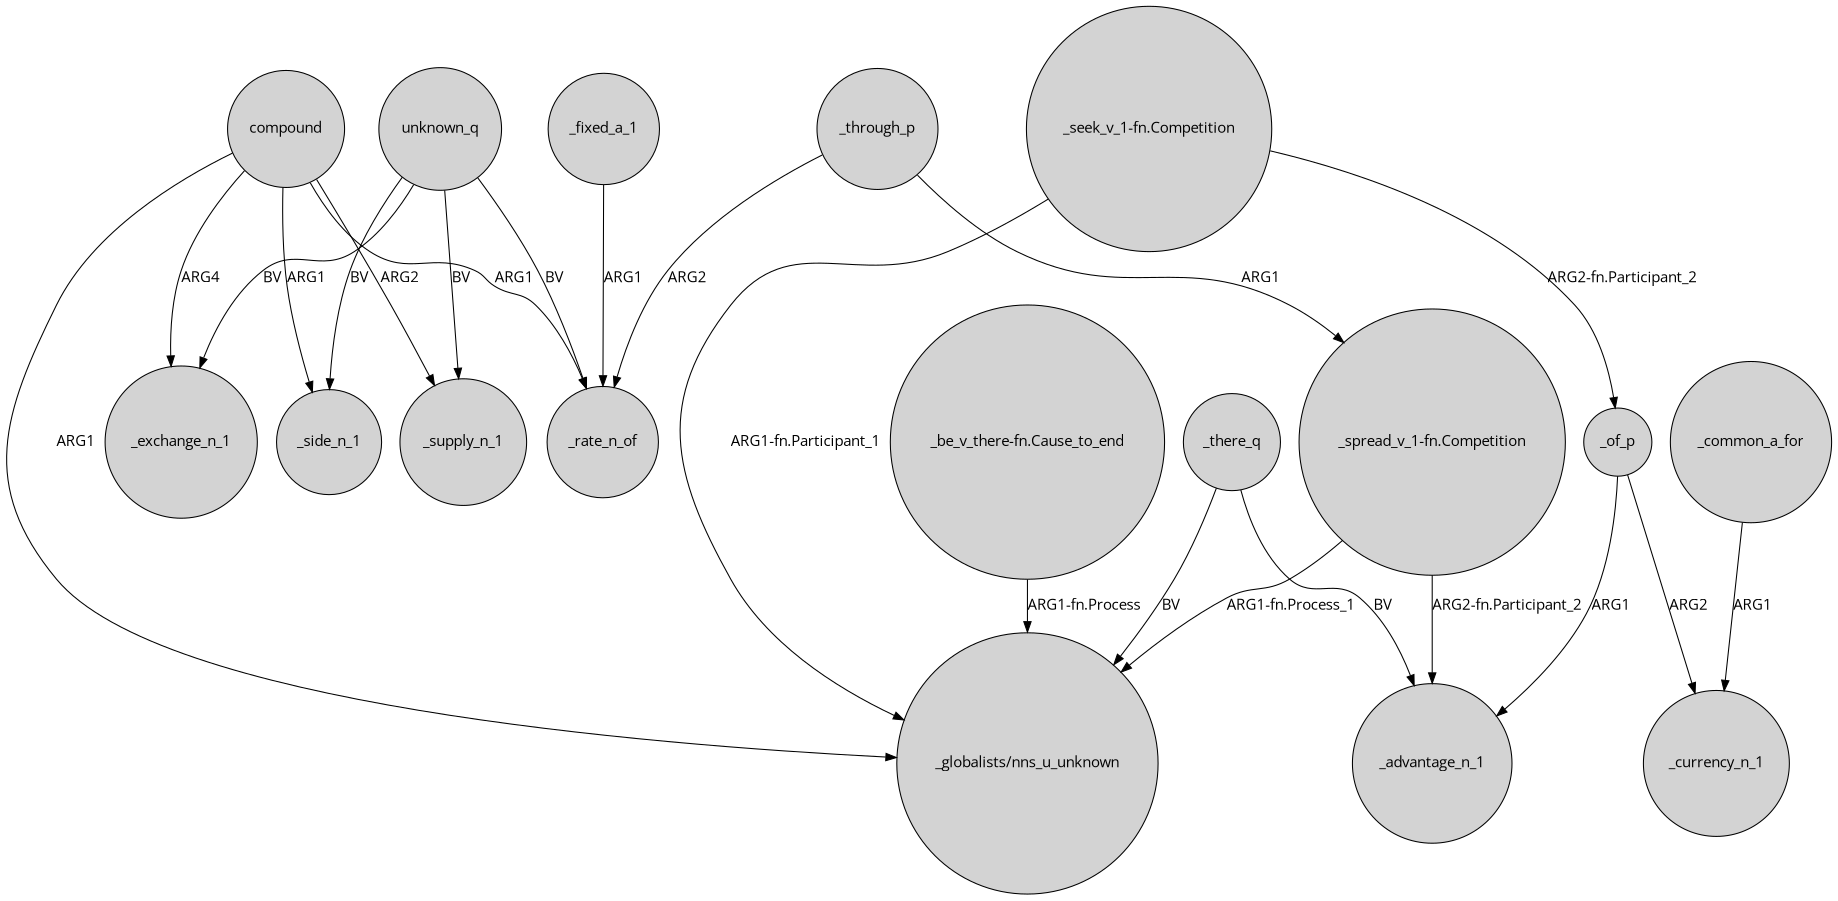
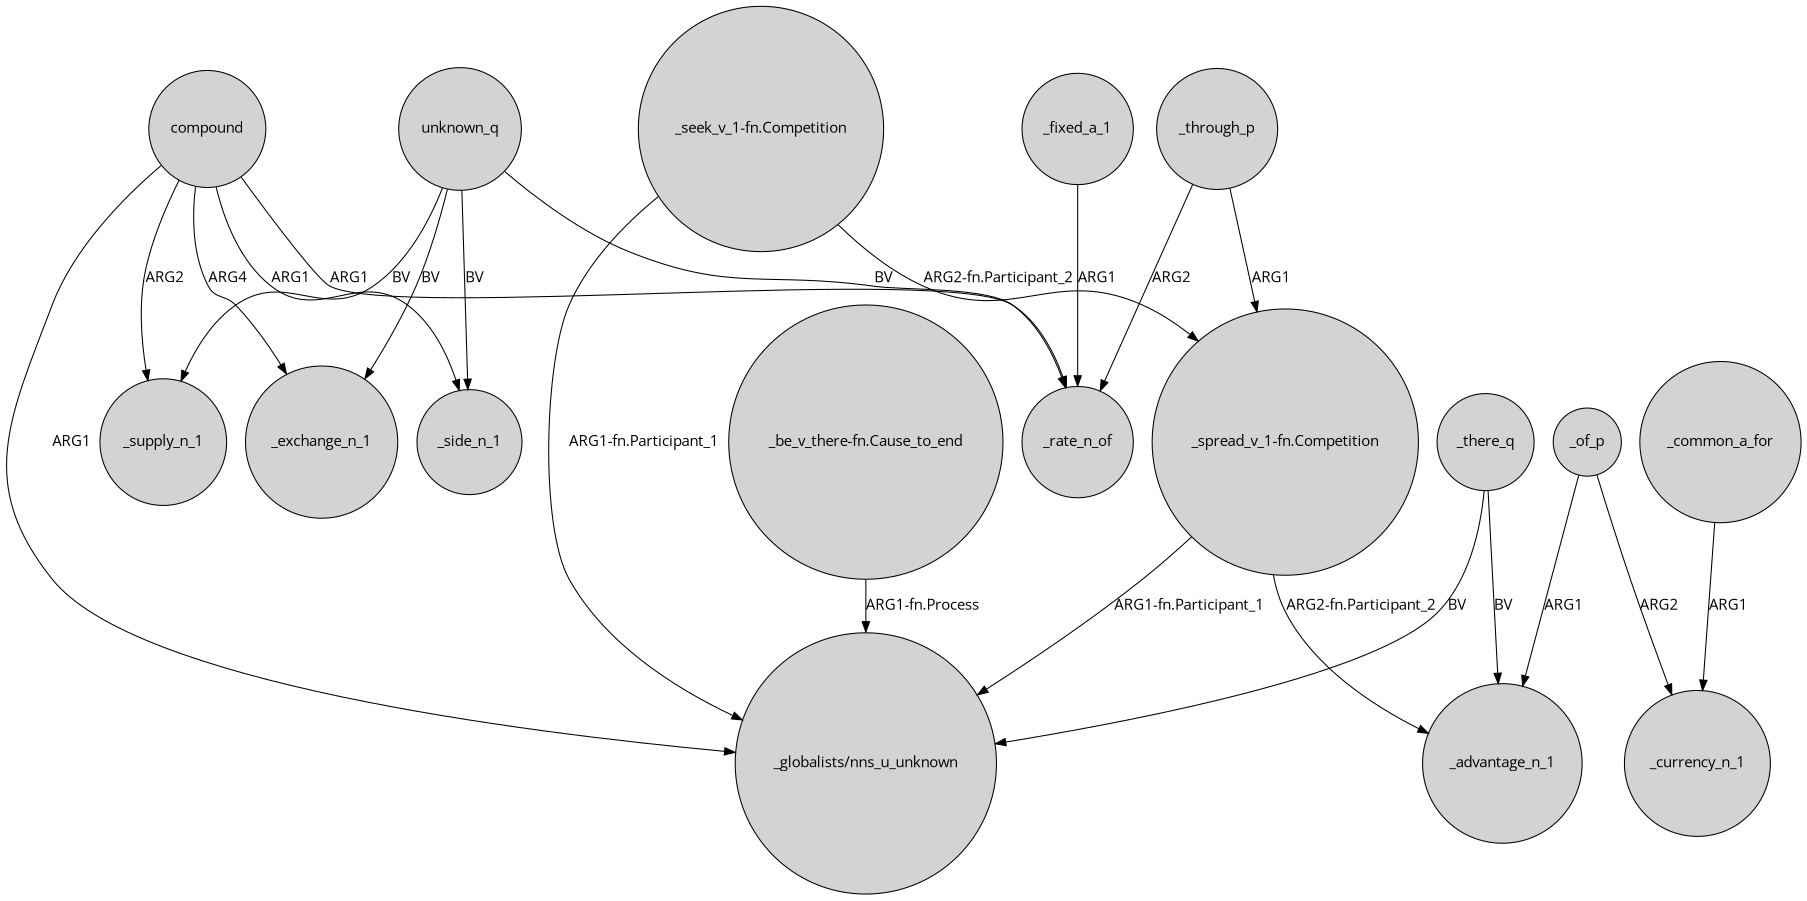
edge "_seek_v_1-fn.Competition" -> "_of_p": now "_seek_v_1-fn.Competition" -> "_spread_v_1-fn.Competition"
edge "_spread_v_1-fn.Competition" -> "_globalists/nns_u_unknown": label "ARG1-fn.Process_1" -> "ARG1-fn.Participant_1"
